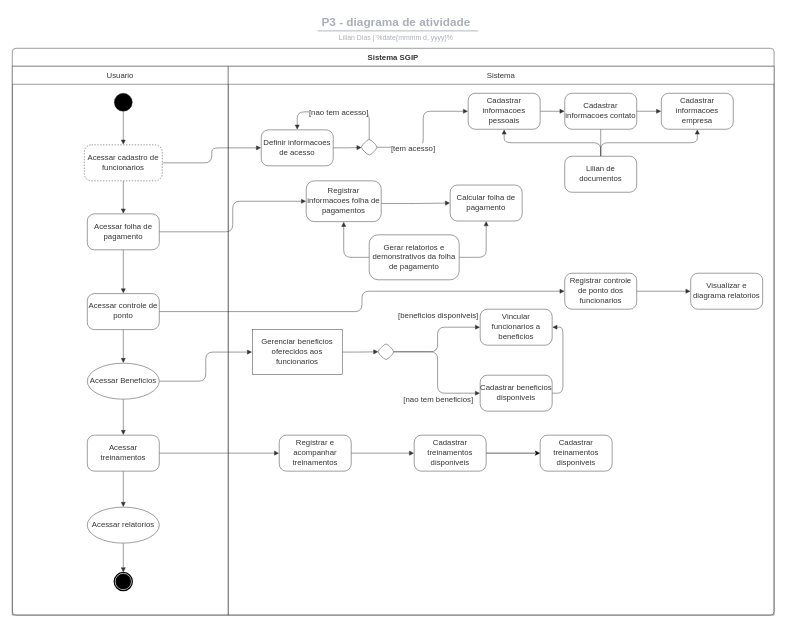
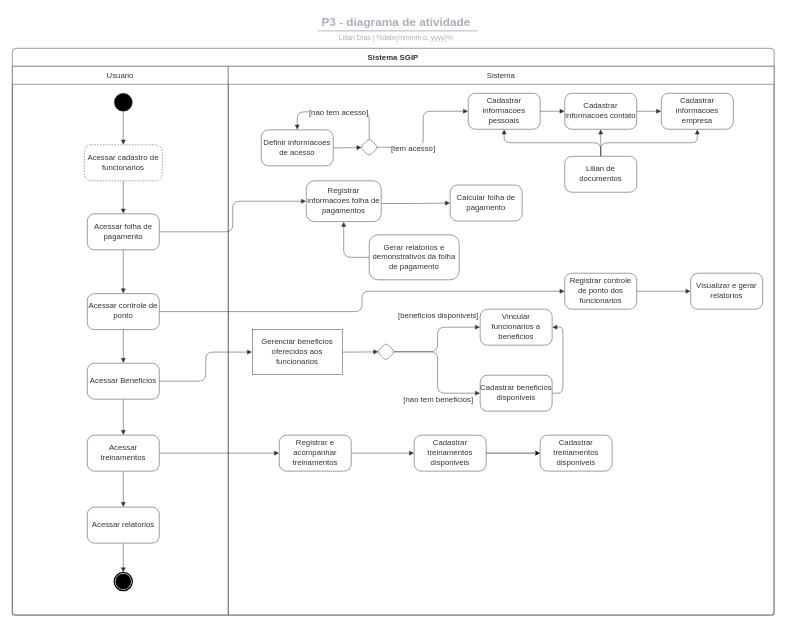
edge "Cadastrar informacoes contato" -- "Lilian de documentos": arrowhead none -> block
edge "Acessar cadastro de funcionarios" -> "Definir informacoes de acesso": removed
edge "Gerar relatorios e demonstrativos da folha de pagamento" -> "Calcular folha de pagamento": removed
node "Visualizar e diagrama relatorios": label "Visualizar e diagrama relatorios" -> "Visualizar e gerar relatorios"
node "Acessar Beneficios": shape ellipse -> rounded rectangle
node "Acessar relatorios": shape ellipse -> rounded rectangle
